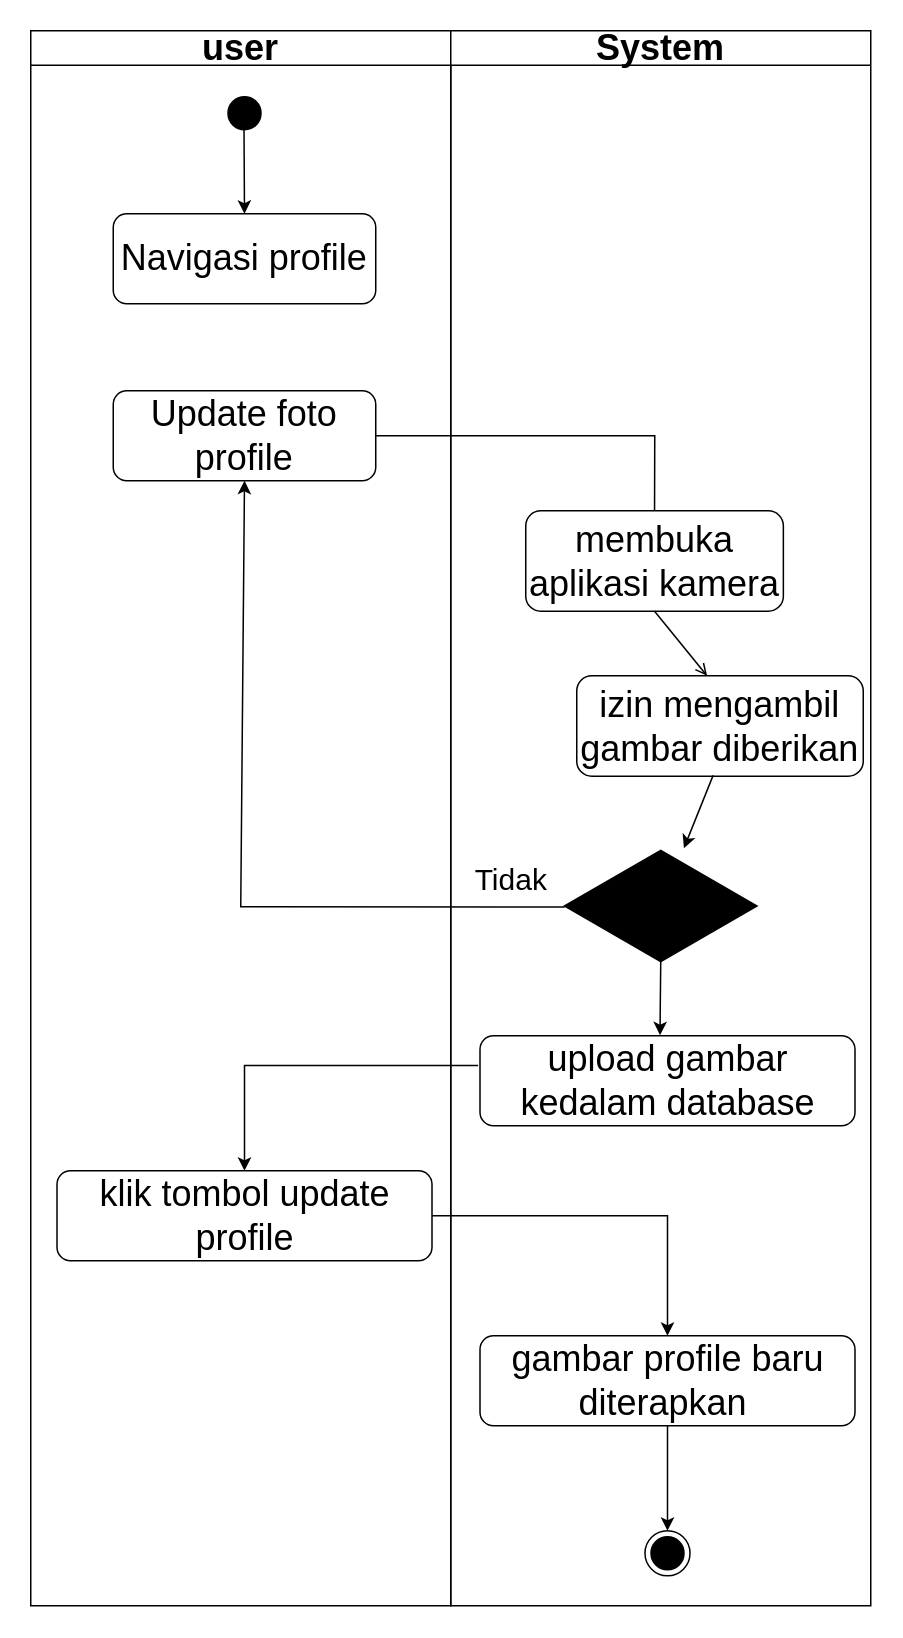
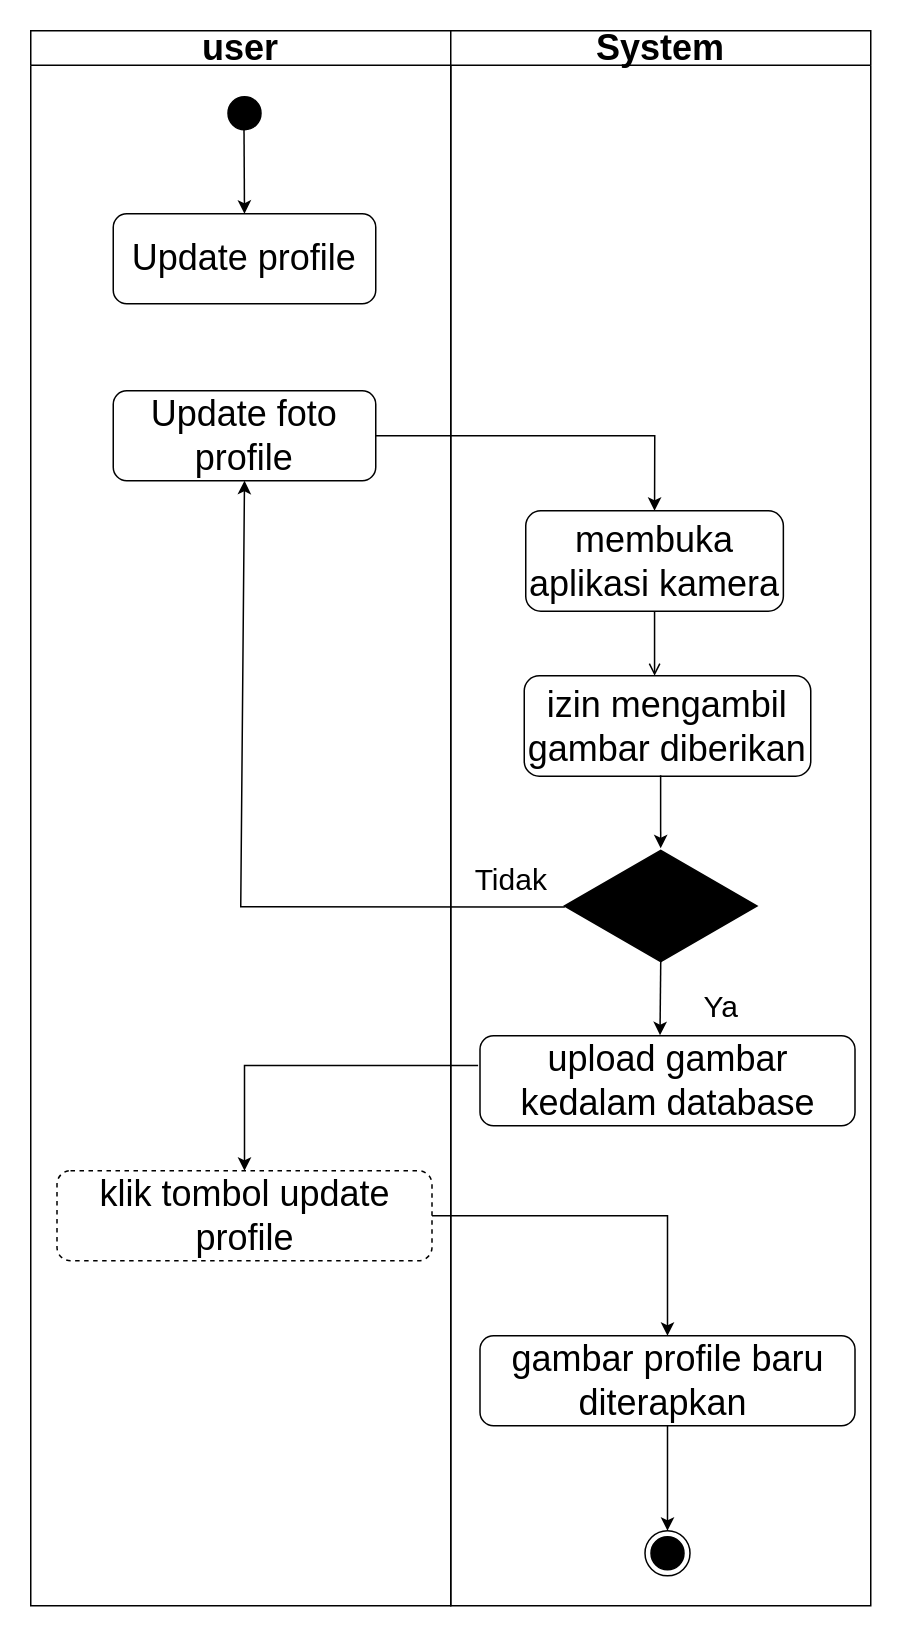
node "Navigasi profile": label "Navigasi profile" -> "Update profile"
edge "Update foto profile" -- "membuka aplikasi kamera": arrowhead none -> classic
node "izin mengambil gambar diberikan": moved (720, 726) -> (668, 726)
node "Ya": added
node "klik tombol update profile": style solid -> dashed
